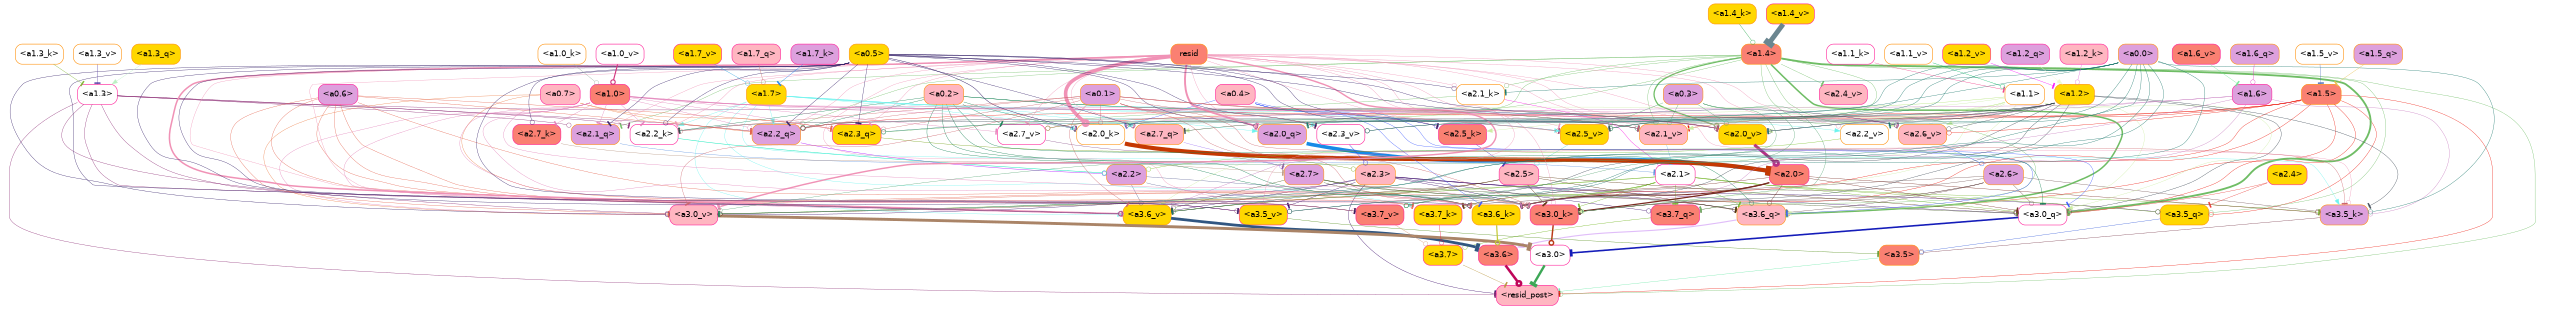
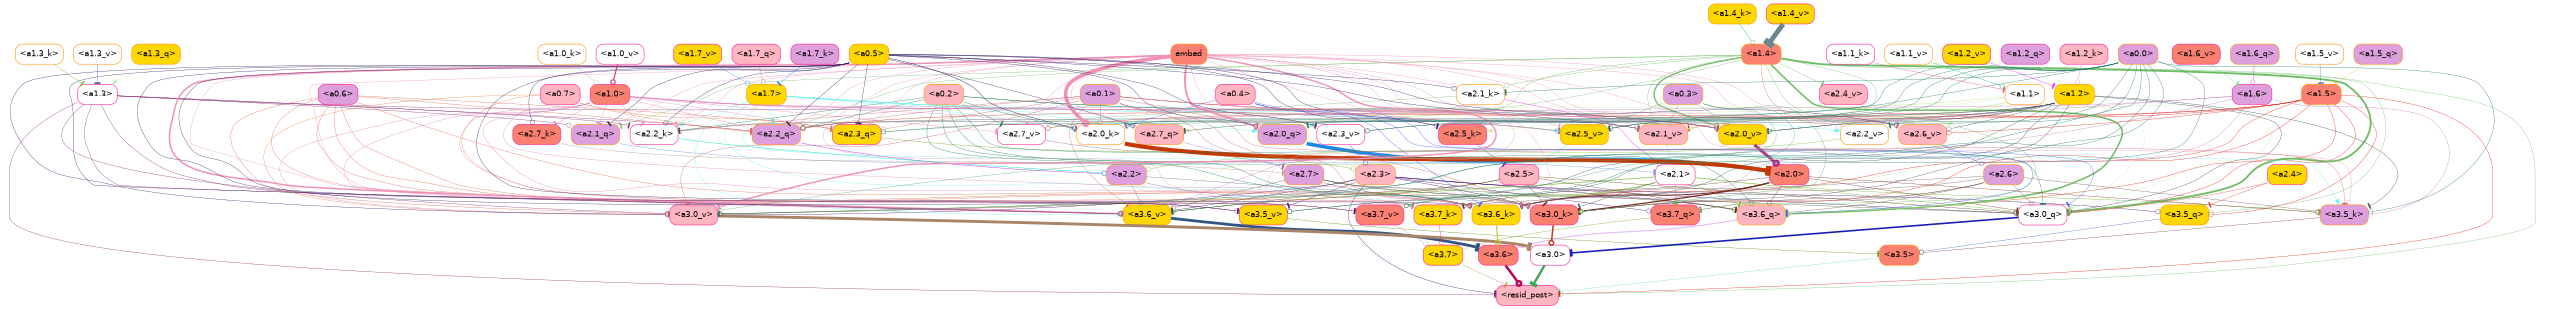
node "resid": label "resid" -> "embed"
edge "<a1.4>" -> "<a2.6_v>": color #6fbd65 -> #e4624d
edge "<a2.1>" -> "<a3.0_k>": color #71b426 -> #394551
edge "<a2.1>" -> "<a3.5_q>": removed
